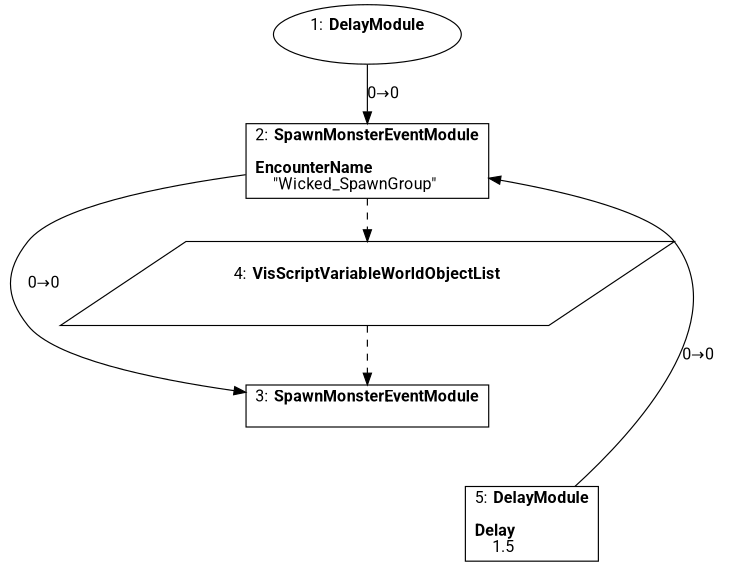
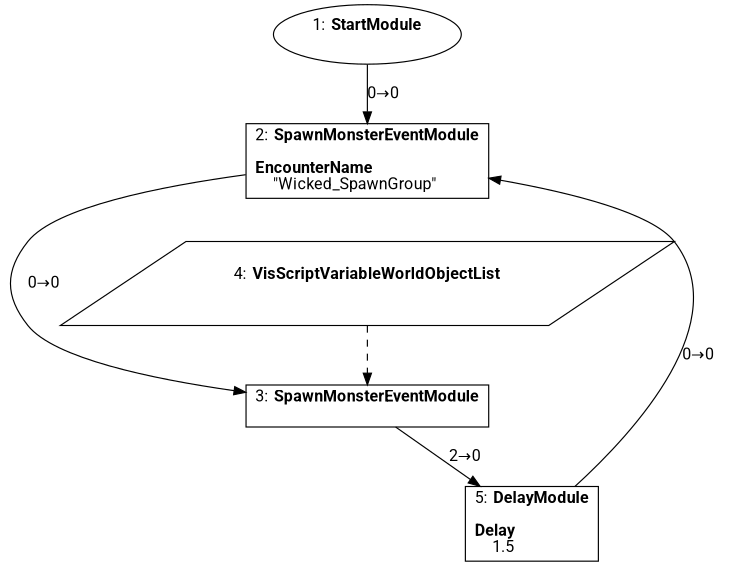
node "1:": text "DelayModule" -> "StartModule"
edge "2:" -> "4:": removed
edge "3:" -> "5:": added, label "2→0"
